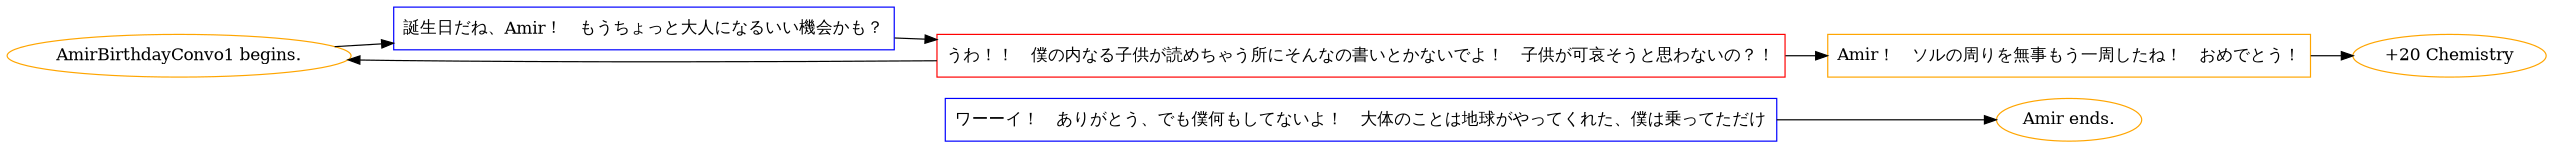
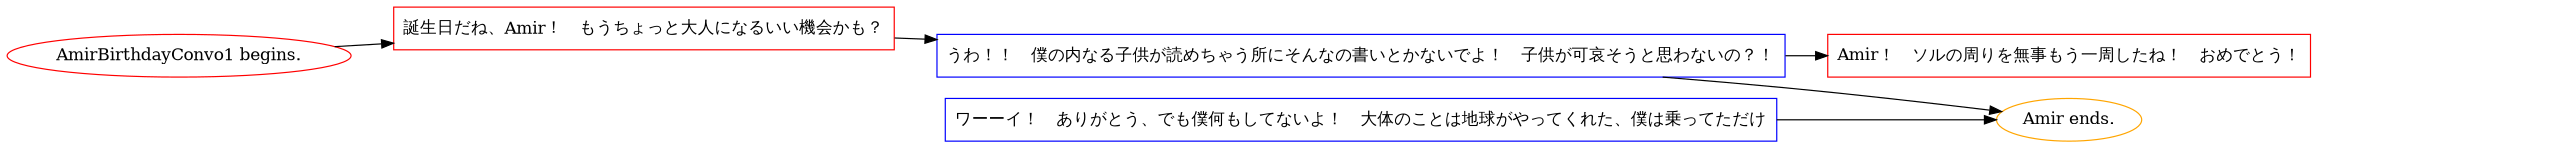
node "誕生日だね、Amir！　もうちょっと大人になるいい機会かも？": color blue -> red
node "AmirBirthdayConvo1 begins.": color orange -> red
node "うわ！！　僕の内なる子供が読めちゃう所にそんなの書いとかないでよ！　子供が可哀そうと思わないの？！": color red -> blue
node "Amir！　ソルの周りを無事もう一周したね！　おめでとう！": color orange -> red
node "+20 Chemistry": removed
edge "うわ！！　僕の内なる子供が読めちゃう所にそんなの書いとかないでよ！　子供が可哀そうと思わないの？！" -> "AmirBirthdayConvo1 begins.": now "うわ！！　僕の内なる子供が読めちゃう所にそんなの書いとかないでよ！　子供が可哀そうと思わないの？！" -> "Amir ends."
